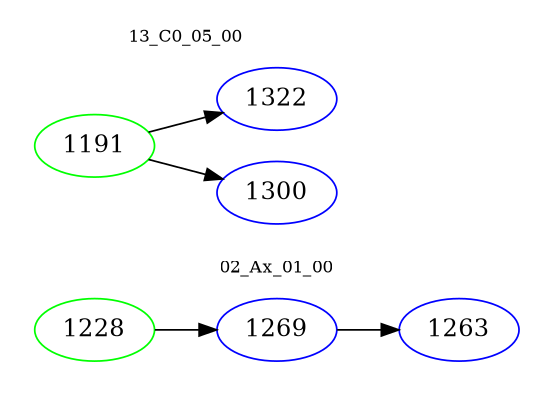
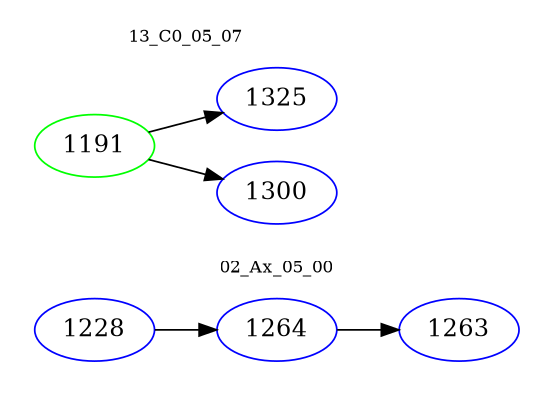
cluster "13_C0_05_00": label "13_C0_05_00" -> "13_C0_05_07"
node "1322": label "1322" -> "1325"
cluster "02_Ax_01_00": label "02_Ax_01_00" -> "02_Ax_05_00"
node "1228": color green -> blue
node "1269": label "1269" -> "1264"
